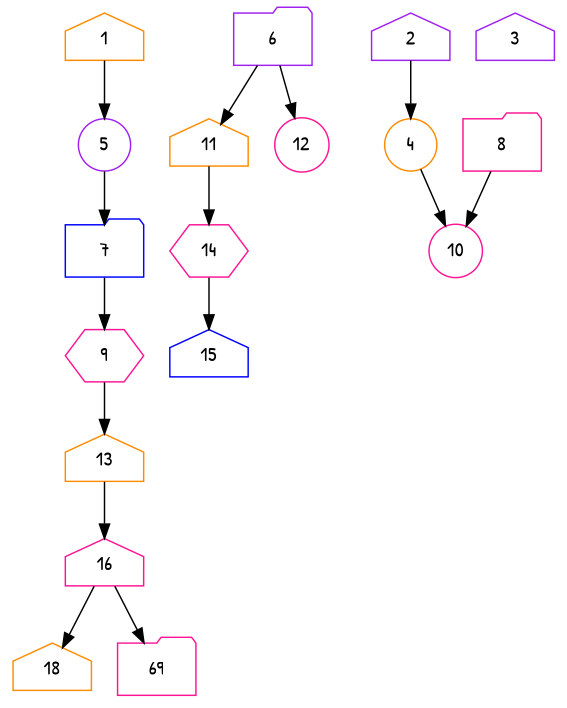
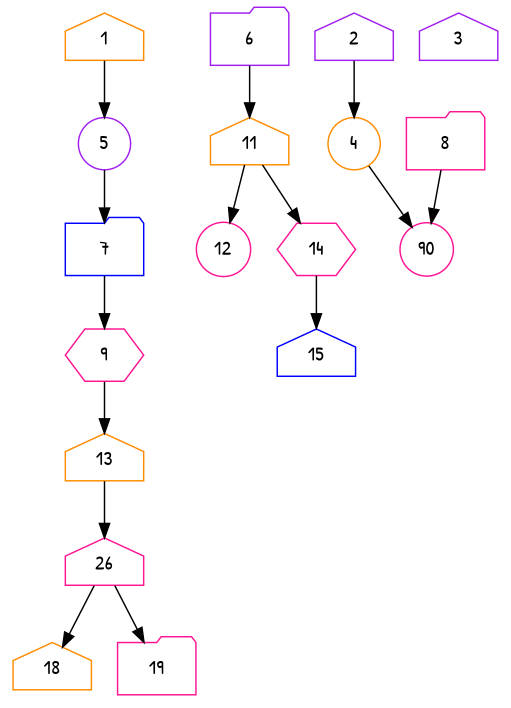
edge "6" -> "12": now "11" -> "12"
node "10": label "10" -> "90"
node "16": label "16" -> "26"
node "69": label "69" -> "19"
